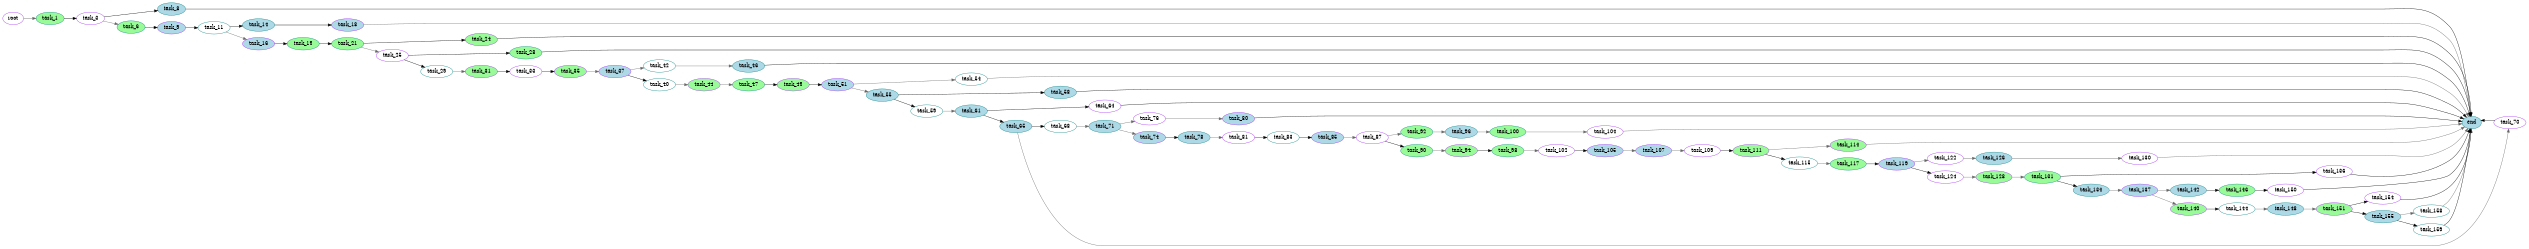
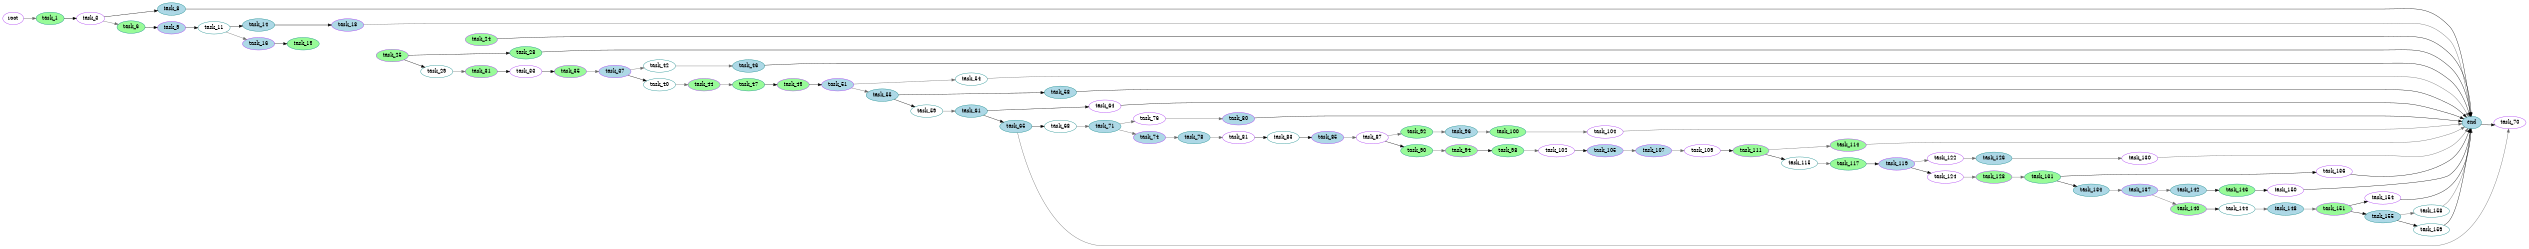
node "task_21": removed
node "task_25": fillcolor white -> palegreen
edge "task_70" -> "end": reversed
edge "task_74" -> "task_78": color black -> gray40
